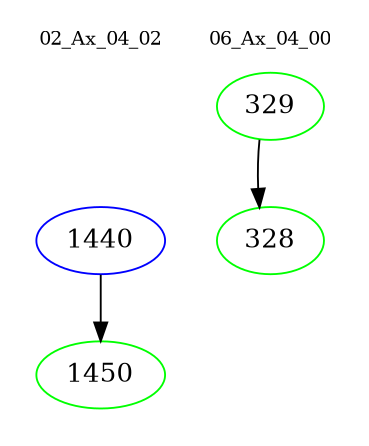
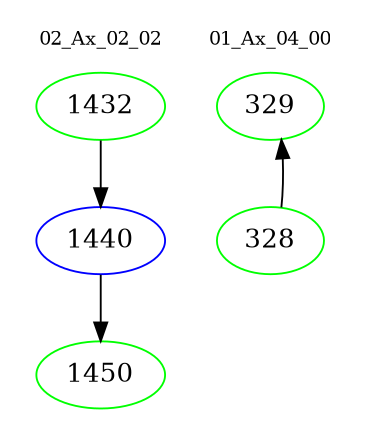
cluster "02_Ax_04_02": label "02_Ax_04_02" -> "02_Ax_02_02"
cluster "06_Ax_04_00": label "06_Ax_04_00" -> "01_Ax_04_00"
node "1432": added
edge "329" -> "328": reversed
